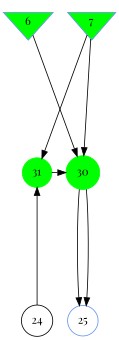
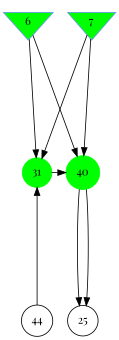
edge "6" -> "31": added
node "30": label "30" -> "40"
node "24": label "24" -> "44"
node "25": color cornflowerblue -> black
